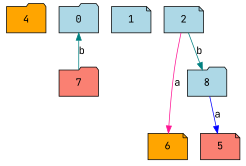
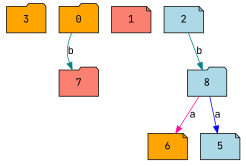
node "4": label "4" -> "3"
node "0": fillcolor lightblue -> orange
node "1": fillcolor lightblue -> salmon
edge "7" -> "0": reversed
edge "2" -> "6": now "8" -> "6"
node "5": fillcolor salmon -> lightblue
